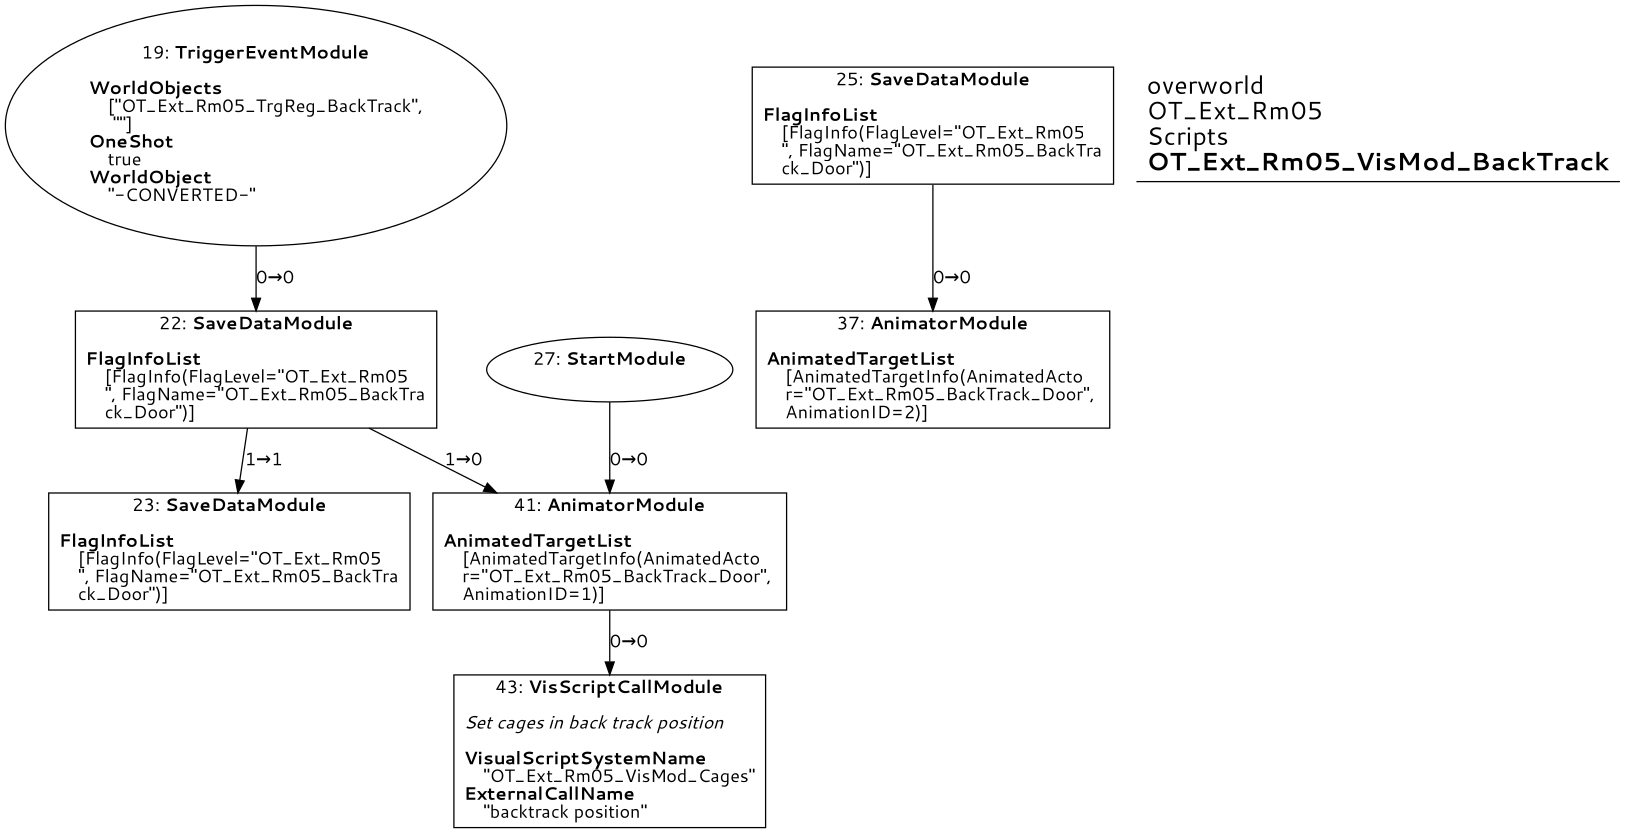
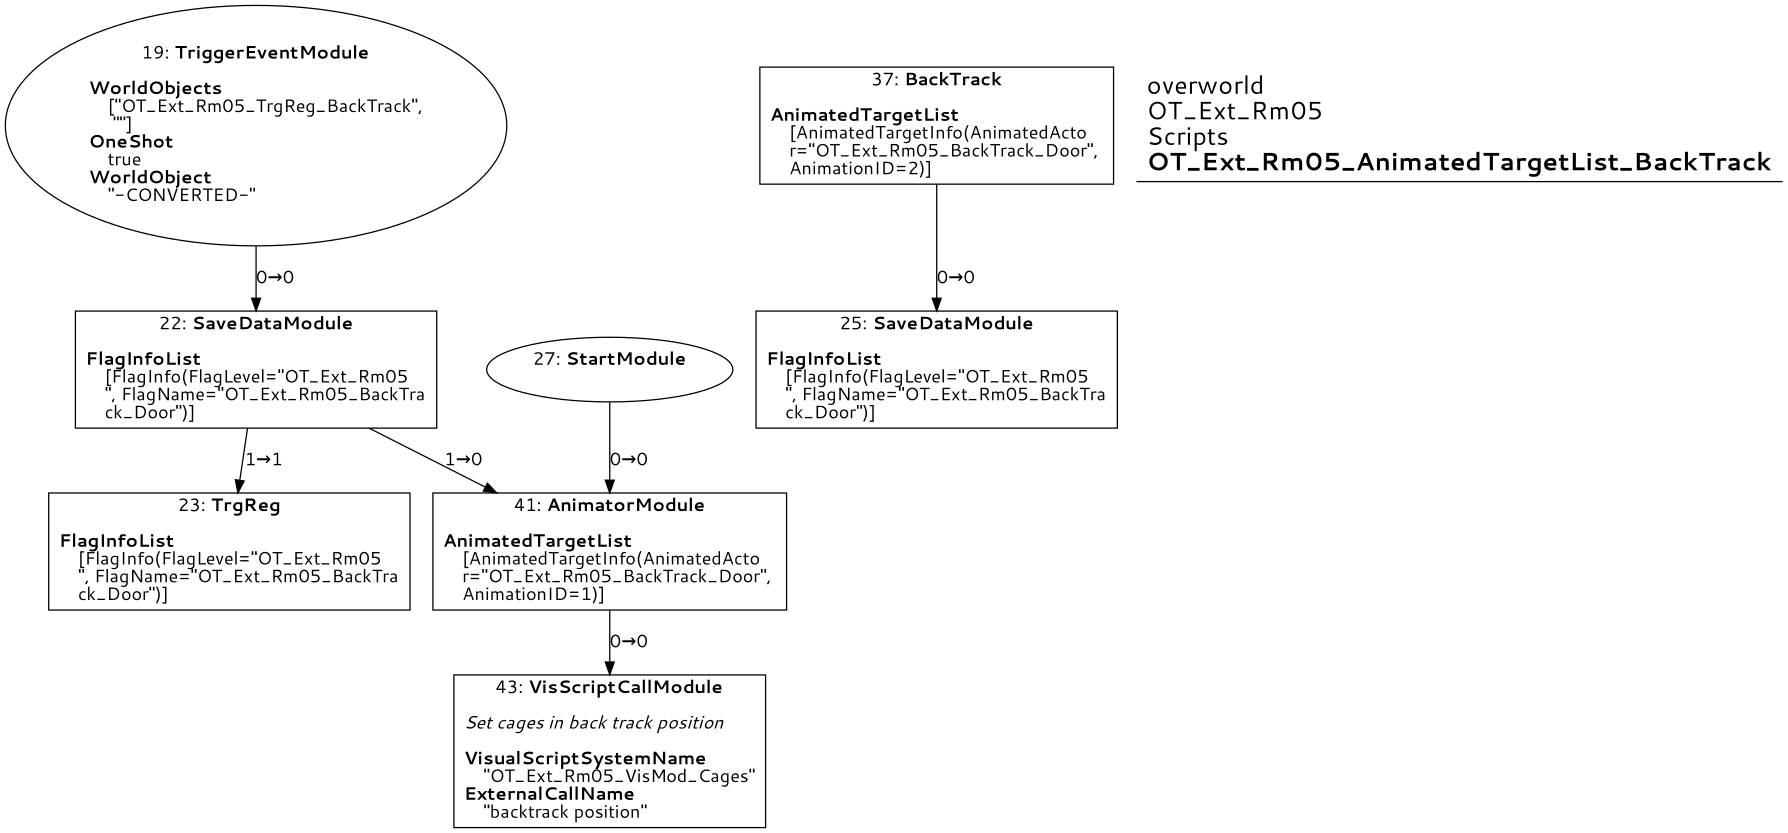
node "overworld": text "OT_Ext_Rm05_VisMod_BackTrack" -> "OT_Ext_Rm05_AnimatedTargetList_BackTrack"
edge "25:" -> "37:": reversed
node "37:": text "AnimatorModule" -> "BackTrack"
node "23:": text "SaveDataModule" -> "TrgReg"
